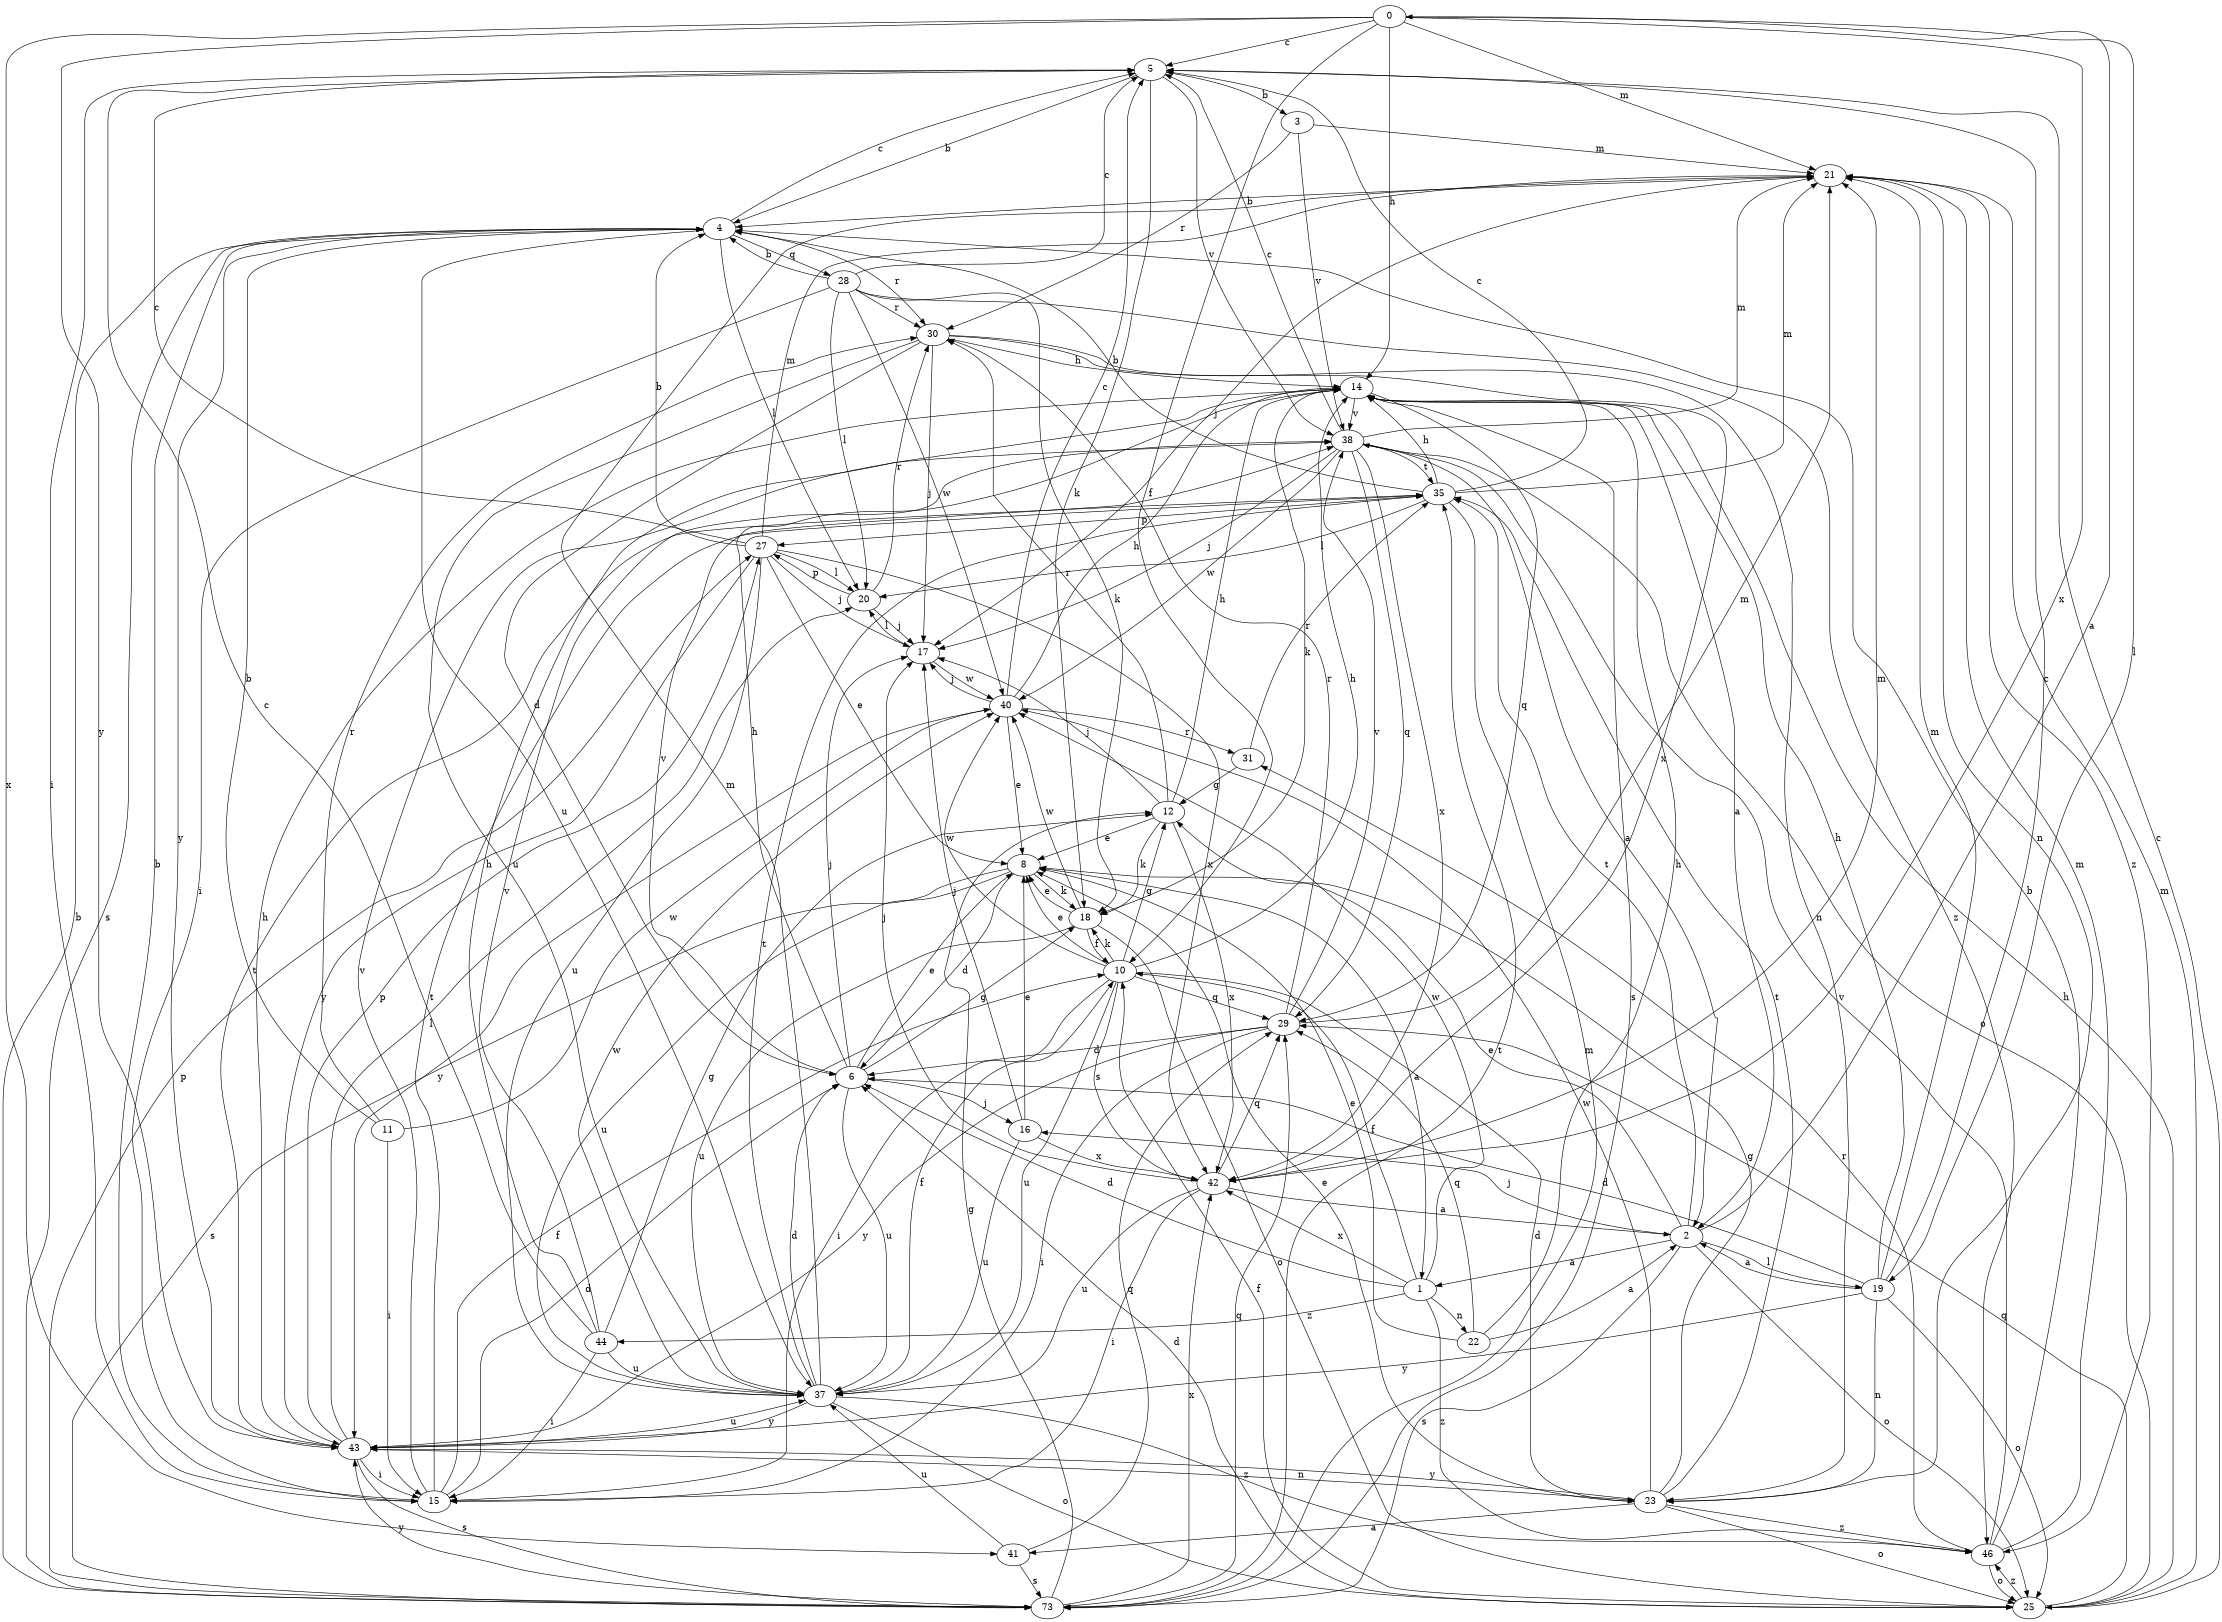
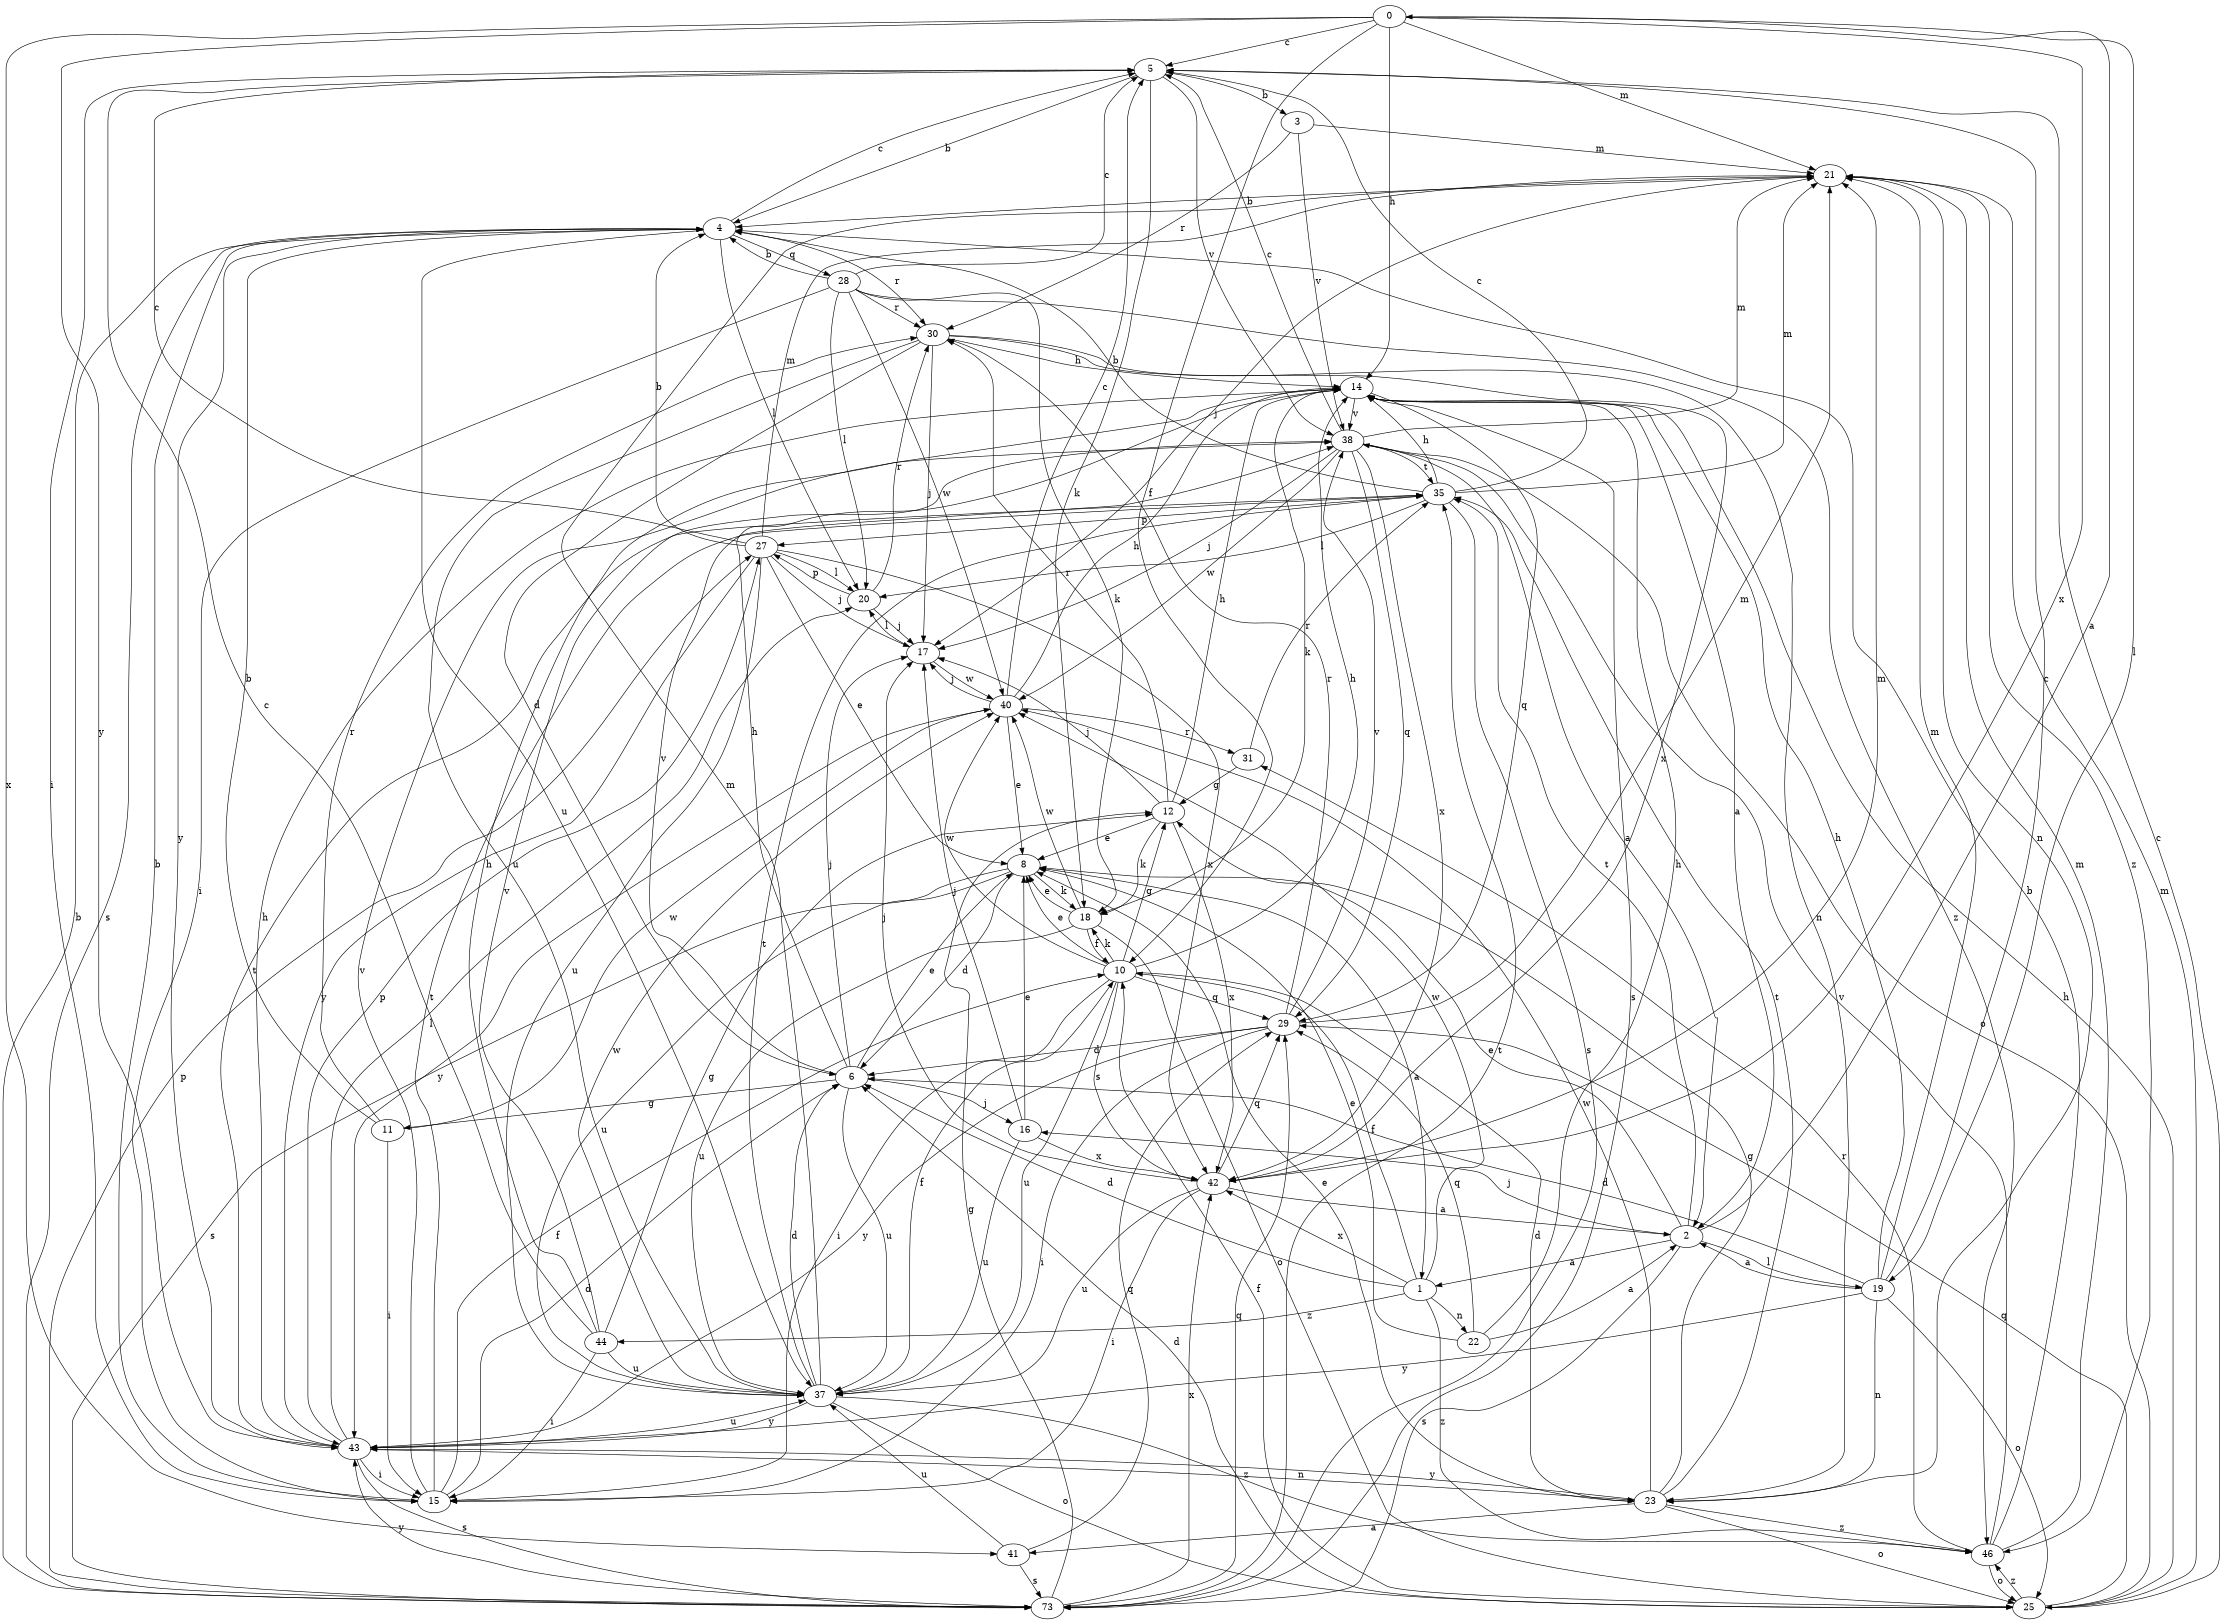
edge "6" -> "18": now "6" -> "11"
edge "35" -> "73": label "m" -> "s"
edge "2" -> "25": removed, label "o"
